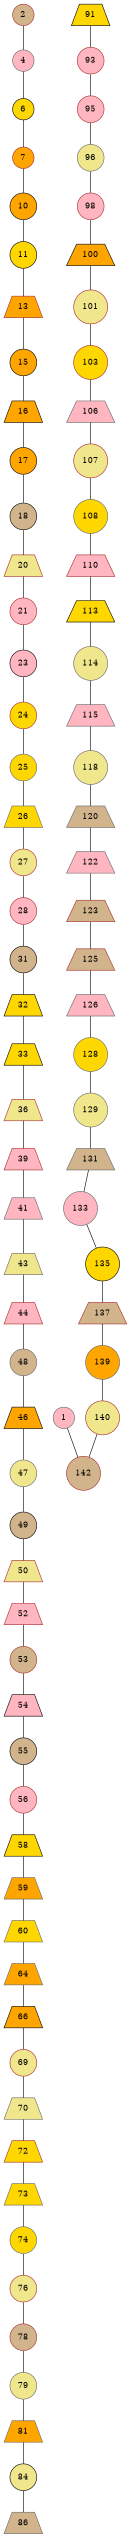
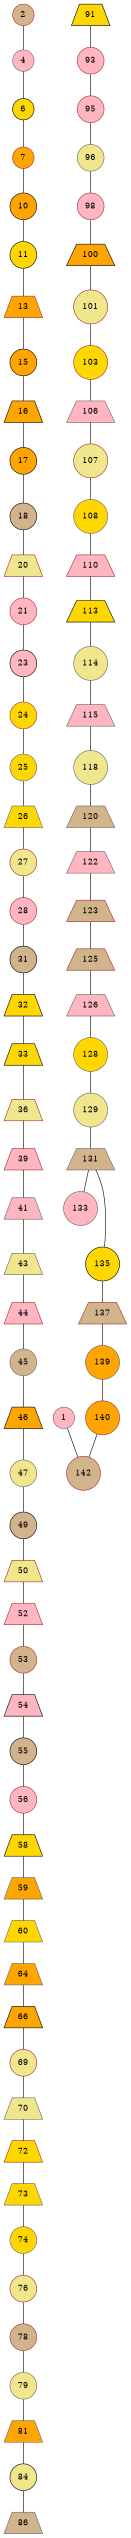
edge "133" -- "135": now "131" -- "135"
node "48": label "48" -> "45"
node "140": fillcolor khaki -> orange
